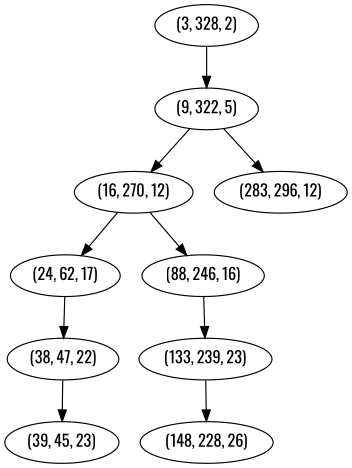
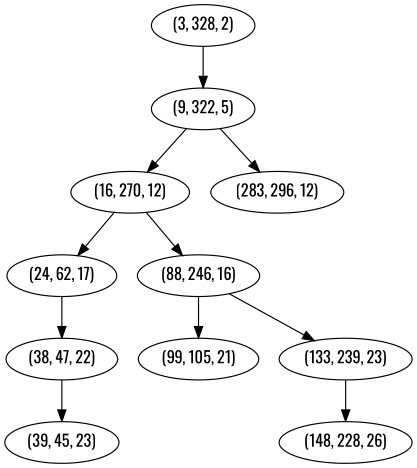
node "(99, 105, 21)": added
